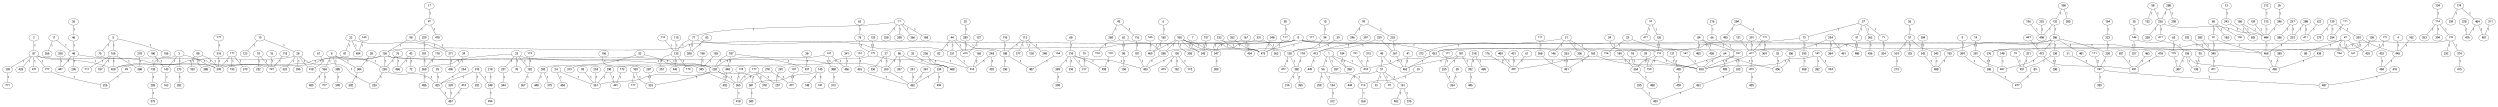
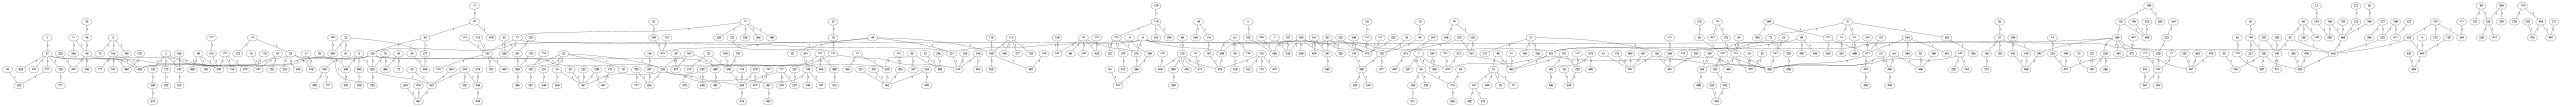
edge "236" -- "404": removed, label "1"
edge "0" -- "209": now "0" -- "276"
